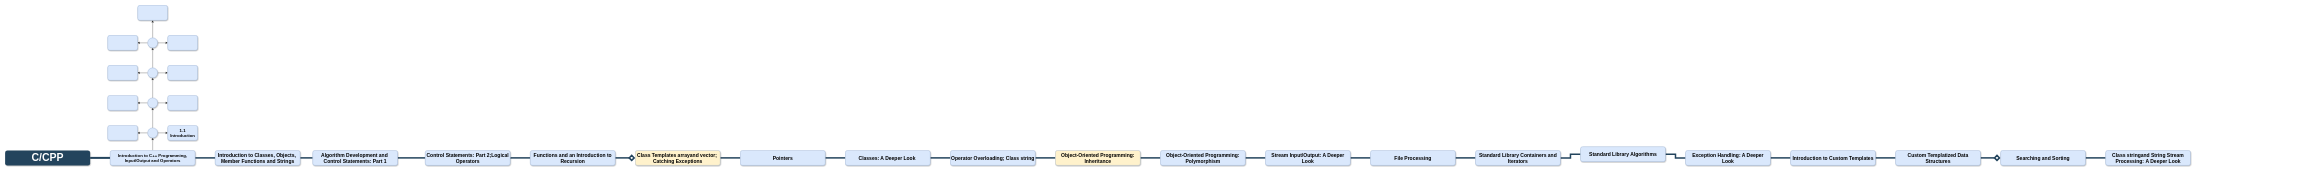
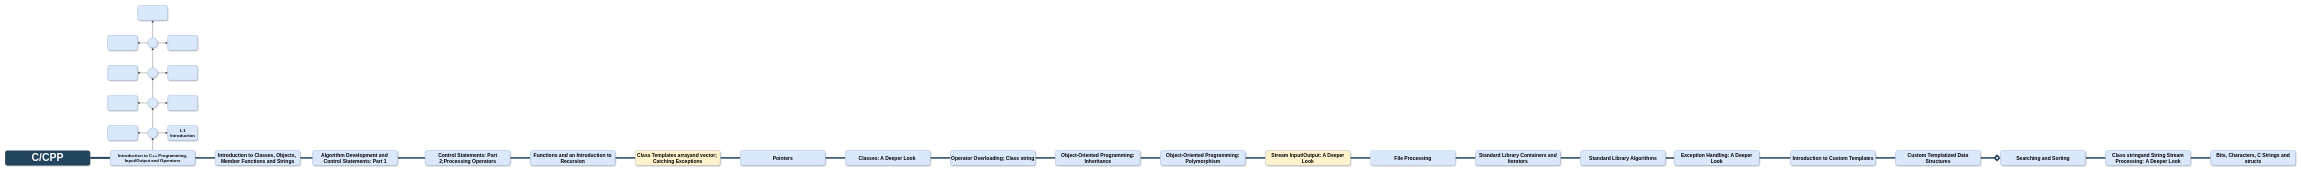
node "Standard Library Algorithms": moved (1623, 154) -> (1623, 158)
node "Control Statements: Part 2;Logical Operators": label "Control Statements: Part 2;Logical Operators" -> "Control Statements: Part 2;Processing Operators"
edge "Functions and an Introduction to Recursion" -> "Class Templates arrayand vector; Catching Exceptions": arrowhead diamond -> none
node "Object-Oriented Programming: Inheritance": fillcolor #fff2cc -> #dae8fc
node "Stream Input/Output: A Deeper Look": fillcolor #dae8fc -> #fff2cc
node "File Processing": style solid -> dashed
node "Exception Handling: A Deeper Look": moved (1728, 158) -> (1716, 158)
edge "Class stringand String Stream Processing: A Deeper Look" -- "Bits, Characters, C Strings and structs": added
node "Bits, Characters, C Strings and structs": added
